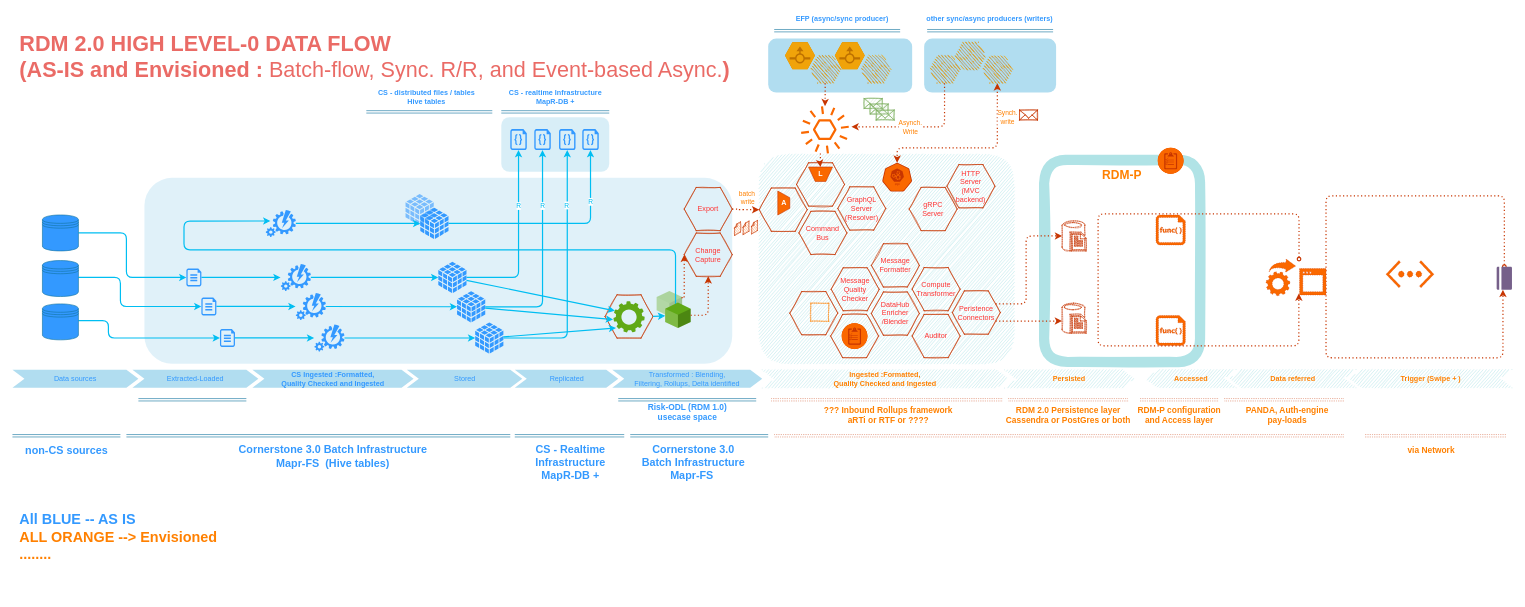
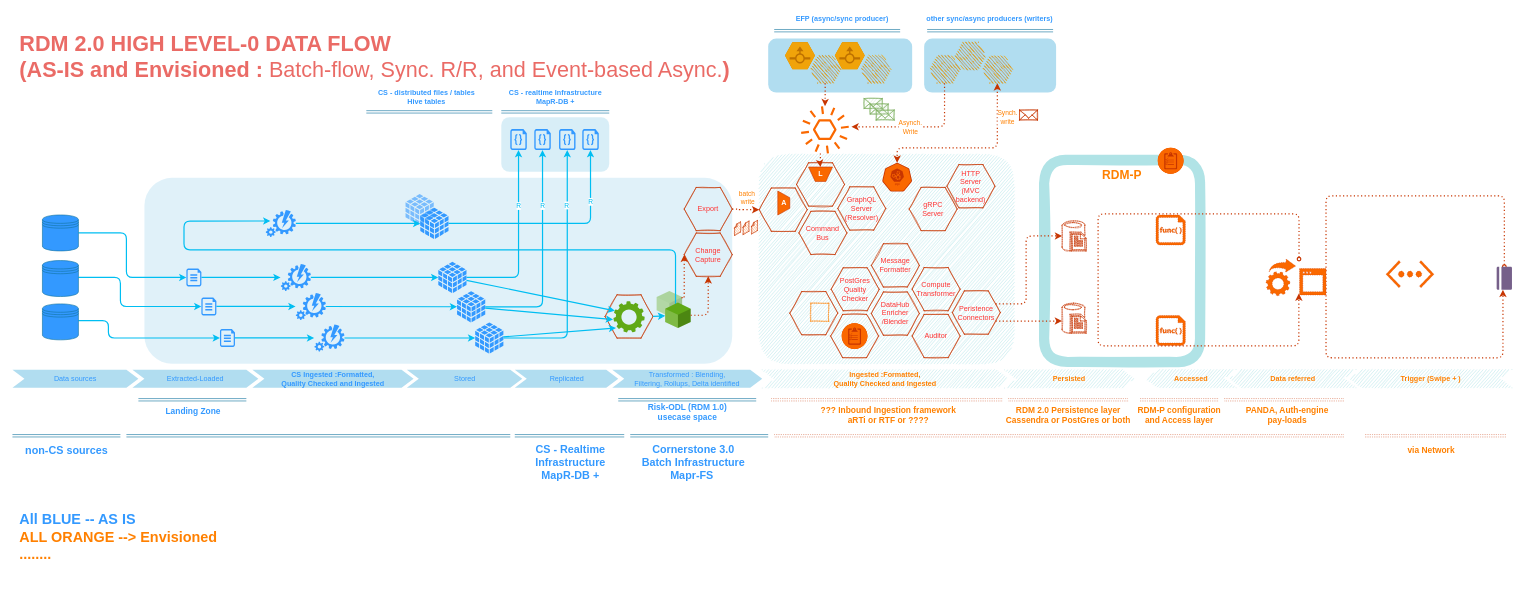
node "Message Quality Checker": label "Message Quality Checker" -> "PostGres Quality Checker"
node "Landing Zone": added
node "??? Inbound Rollups frameworkaRTi or RTF or ????": label "??? Inbound Rollups frameworkaRTi or RTF or ????" -> "??? Inbound Ingestion frameworkaRTi or RTF or ????"
node "Cornerstone 3.0 Batch InfrastructureMapr-FS (Hive tables)": removed
